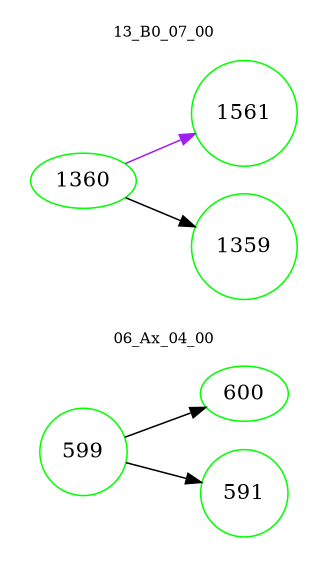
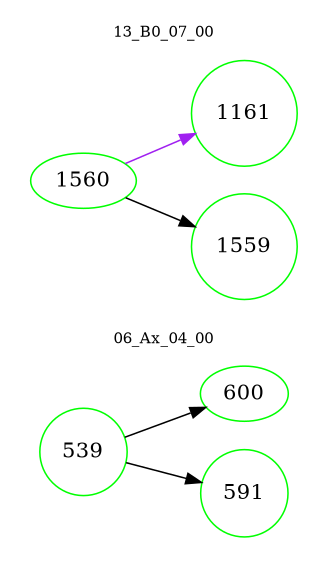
node "1561": label "1561" -> "1161"
node "1360": label "1360" -> "1560"
node "1359": label "1359" -> "1559"
node "599": label "599" -> "539"
